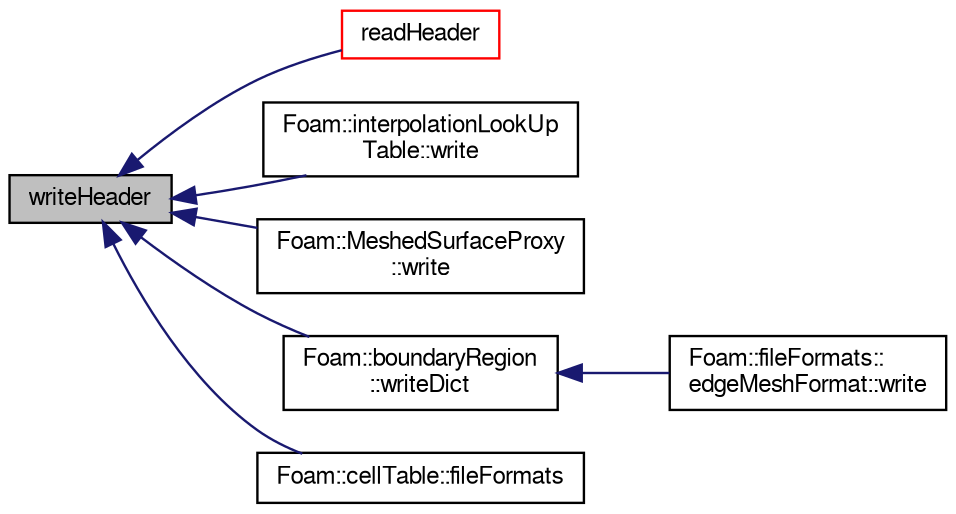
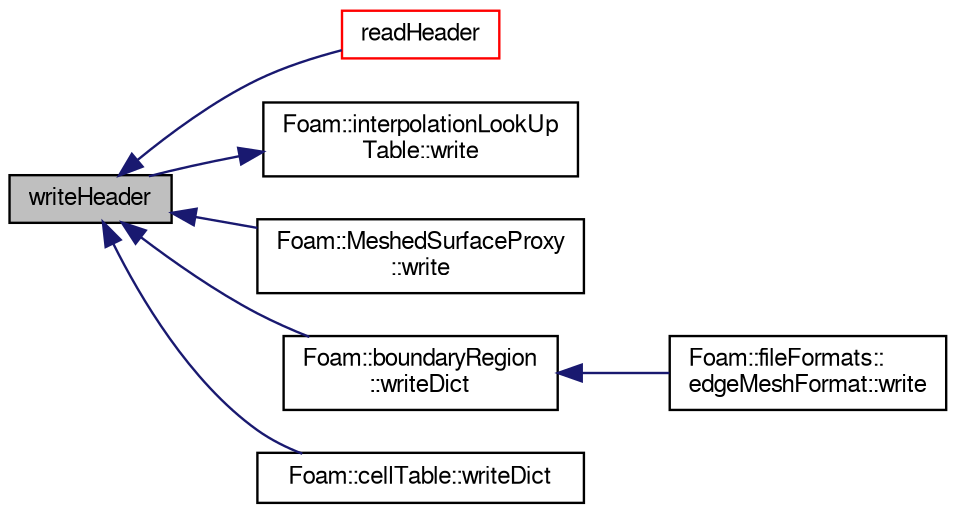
edge "Foam::interpolationLookUp Table::write" -> "writeHeader": reversed
node "Foam::cellTable::fileFormats": label "Foam::cellTable::fileFormats" -> "Foam::cellTable::writeDict"
